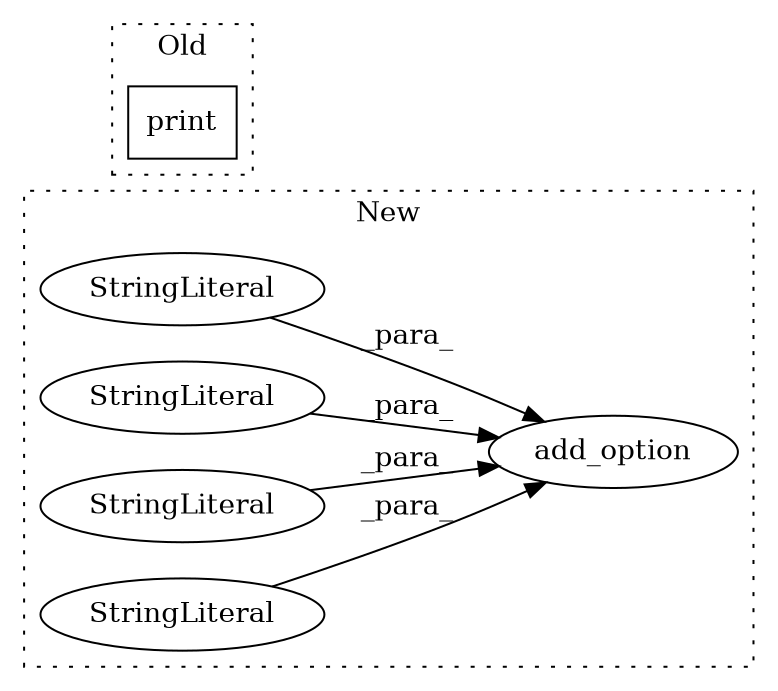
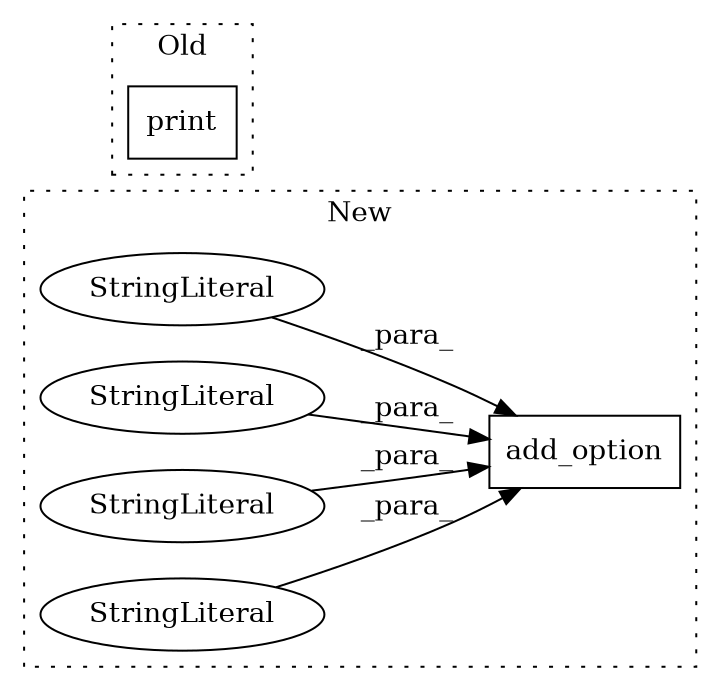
node "add_option": shape ellipse -> box
